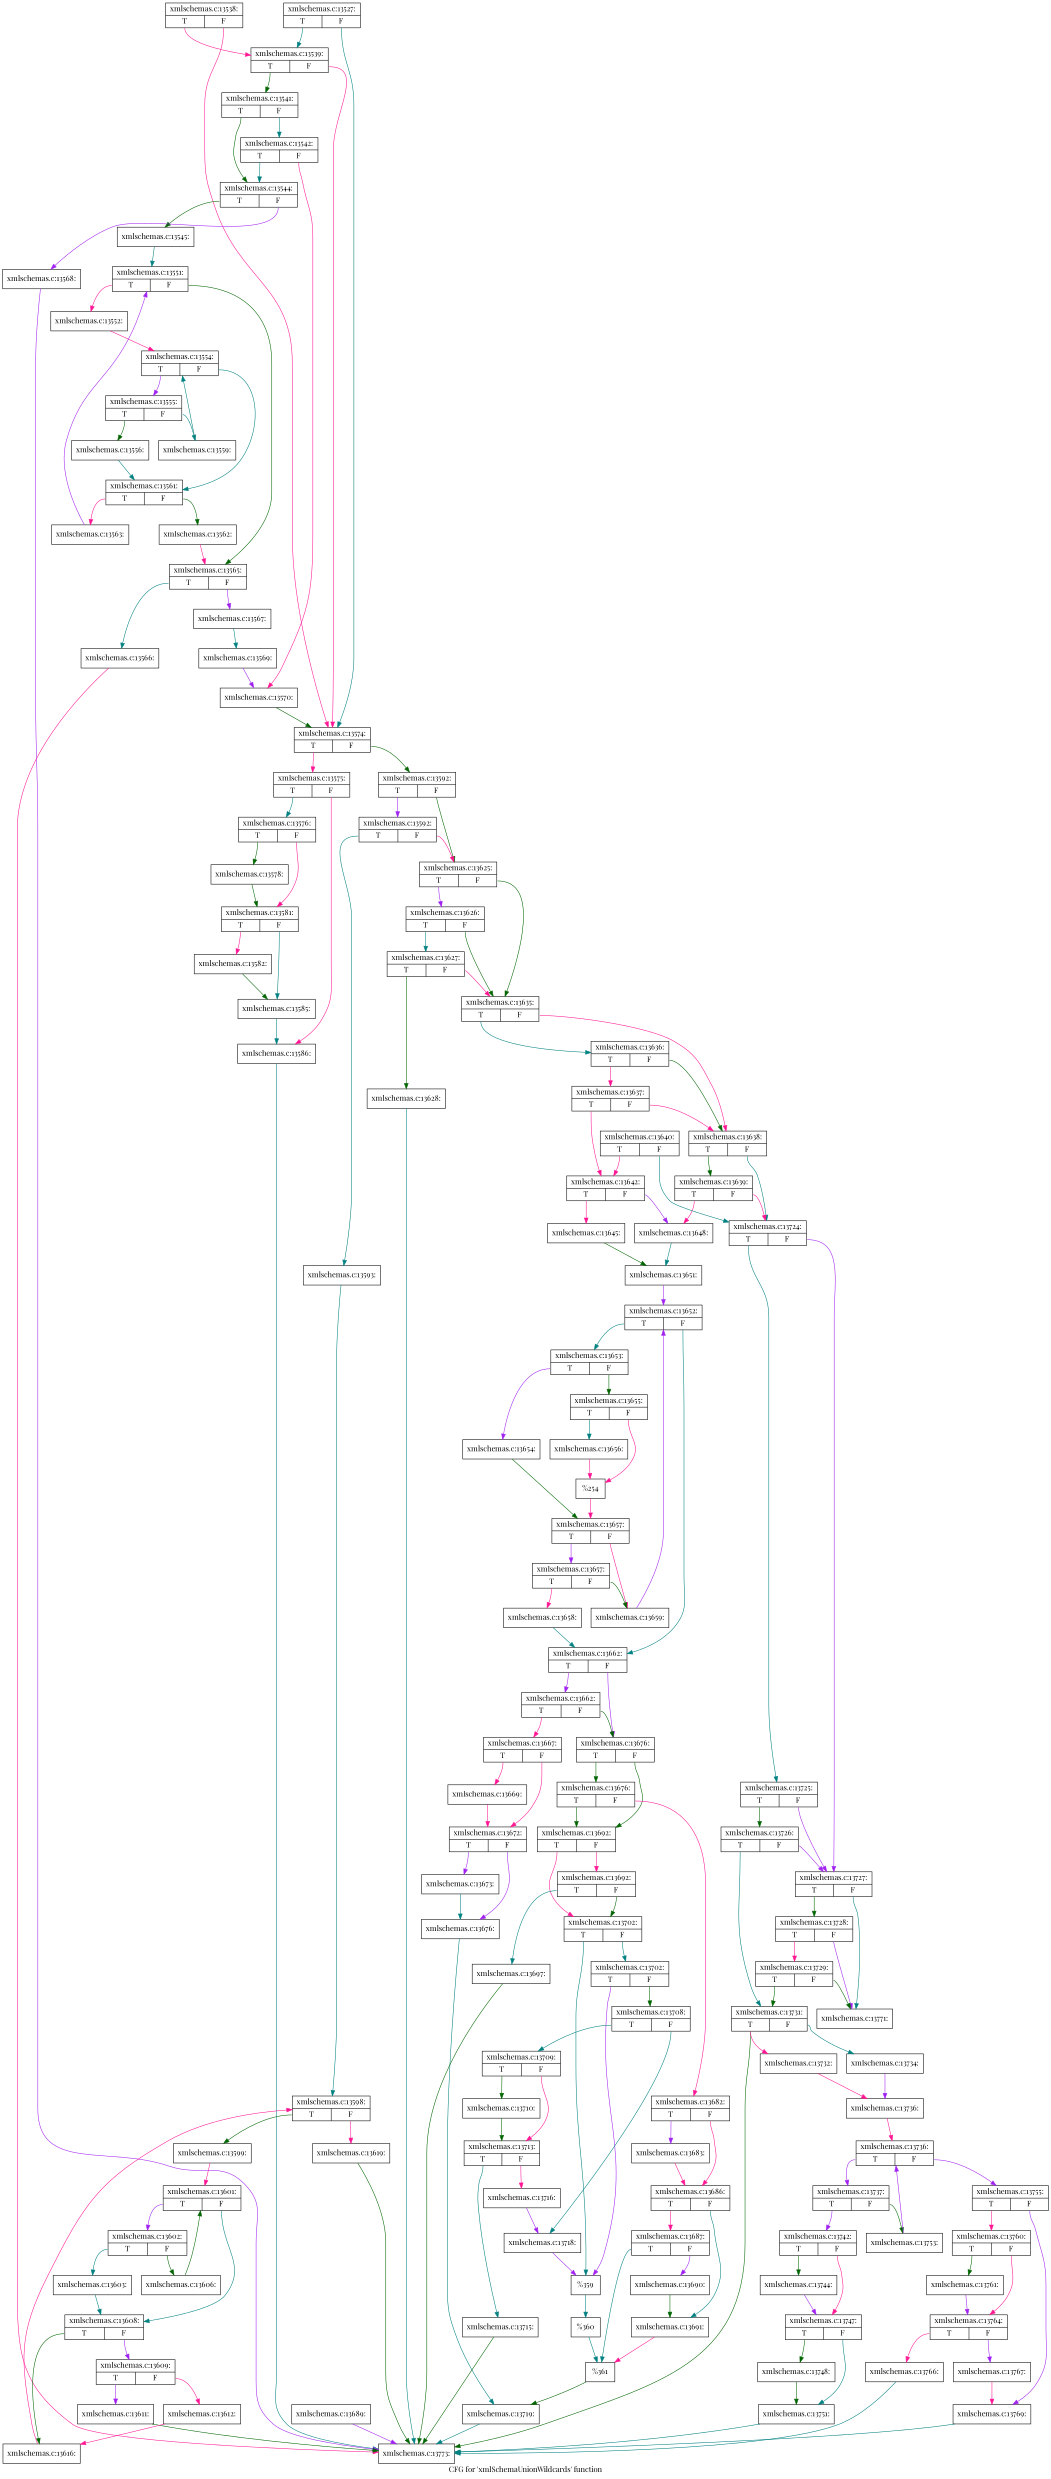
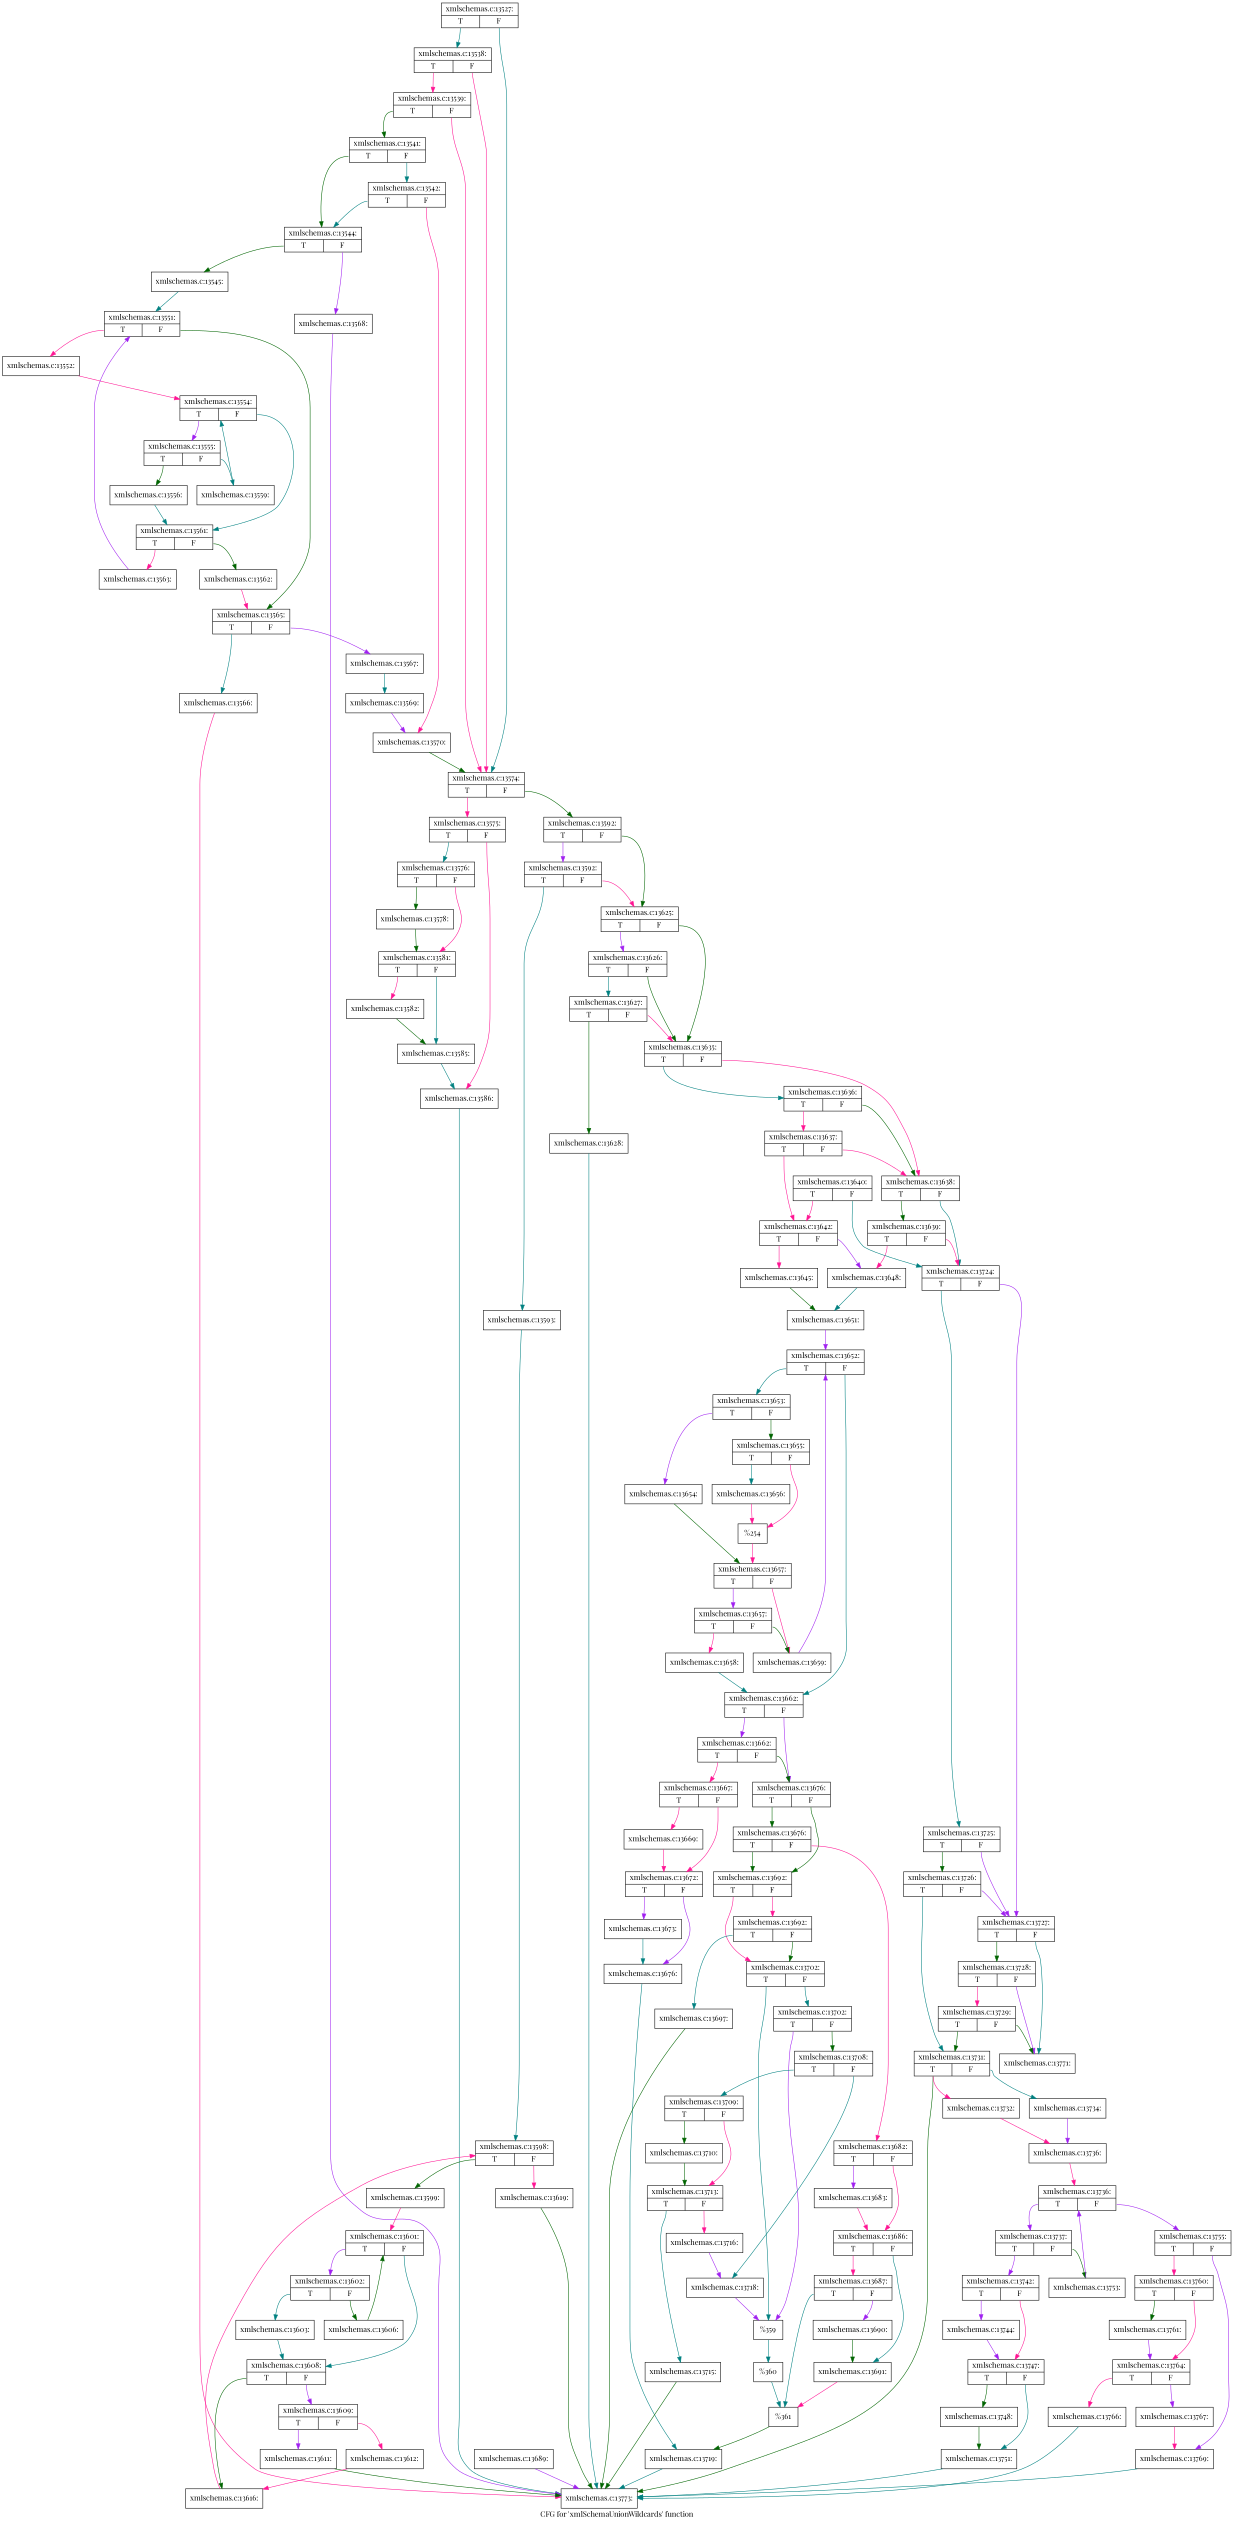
edge "xmlschemas.c:13527:" -> "xmlschemas.c:13539:": now "xmlschemas.c:13527:" -> "xmlschemas.c:13538:"
edge "xmlschemas.c:13742:" -> "xmlschemas.c:13744:": color darkgreen -> purple
